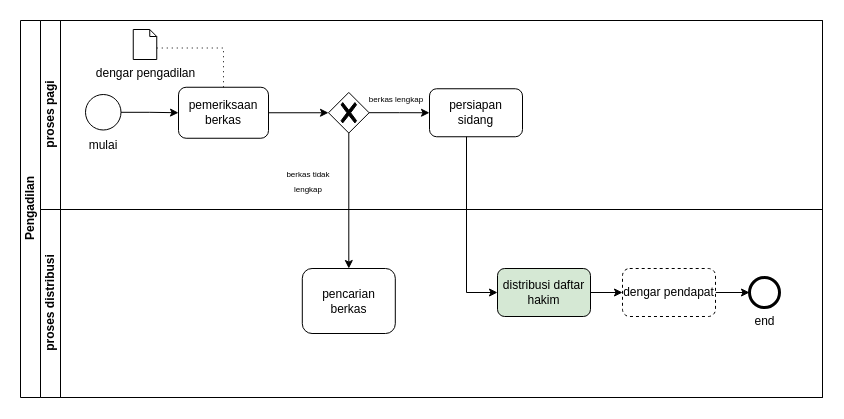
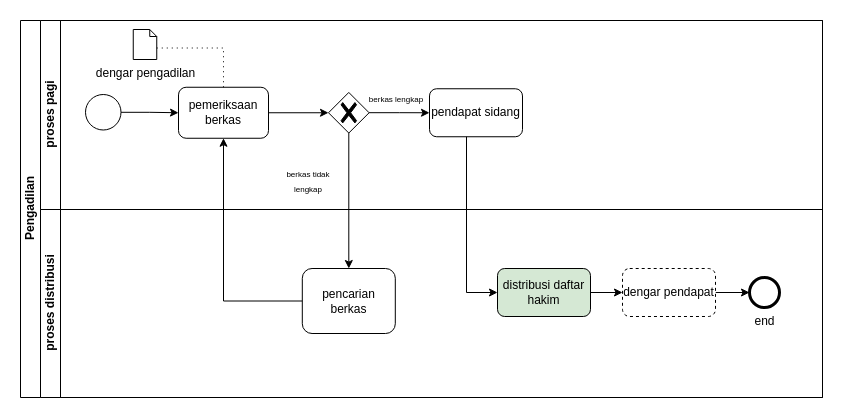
node "persiapan sidang": label "persiapan sidang" -> "pendapat sidang"
node "mulai": removed
edge "pencarian berkas" -> "pemeriksaan berkas": added
